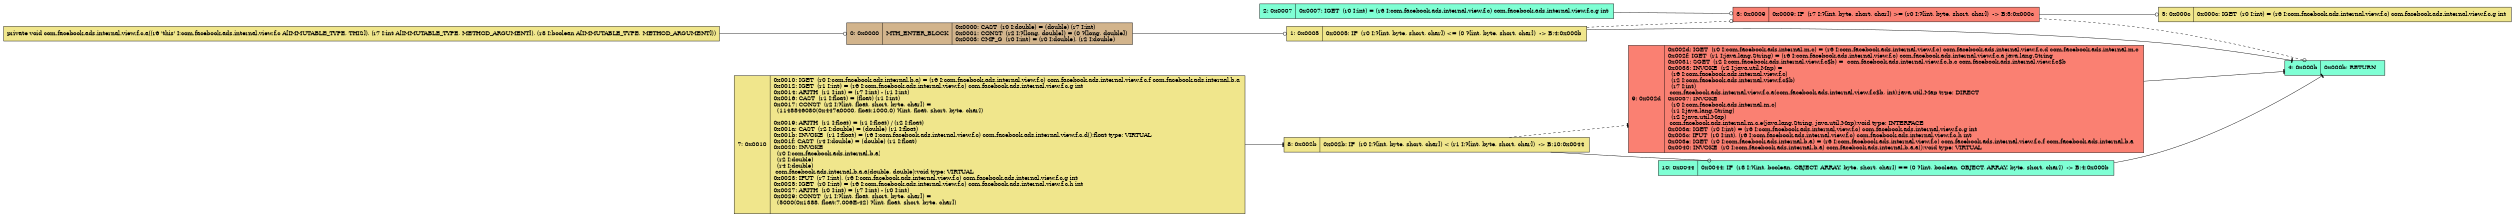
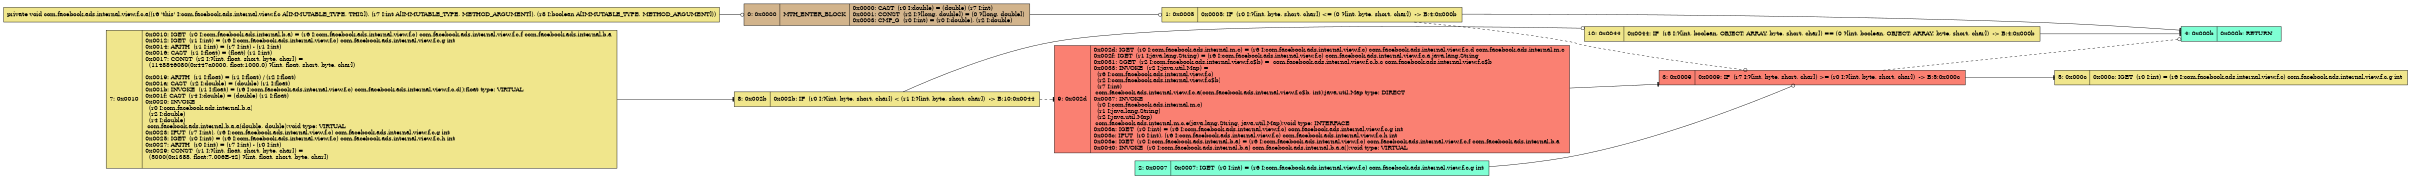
edge "3: 0x0009" -> "5: 0x000c": arrowhead odot -> tee
edge "9: 0x002d" -> "4: 0x000b": now "9: 0x002d" -> "3: 0x0009"
node "10: 0x0044": fillcolor aquamarine -> khaki
